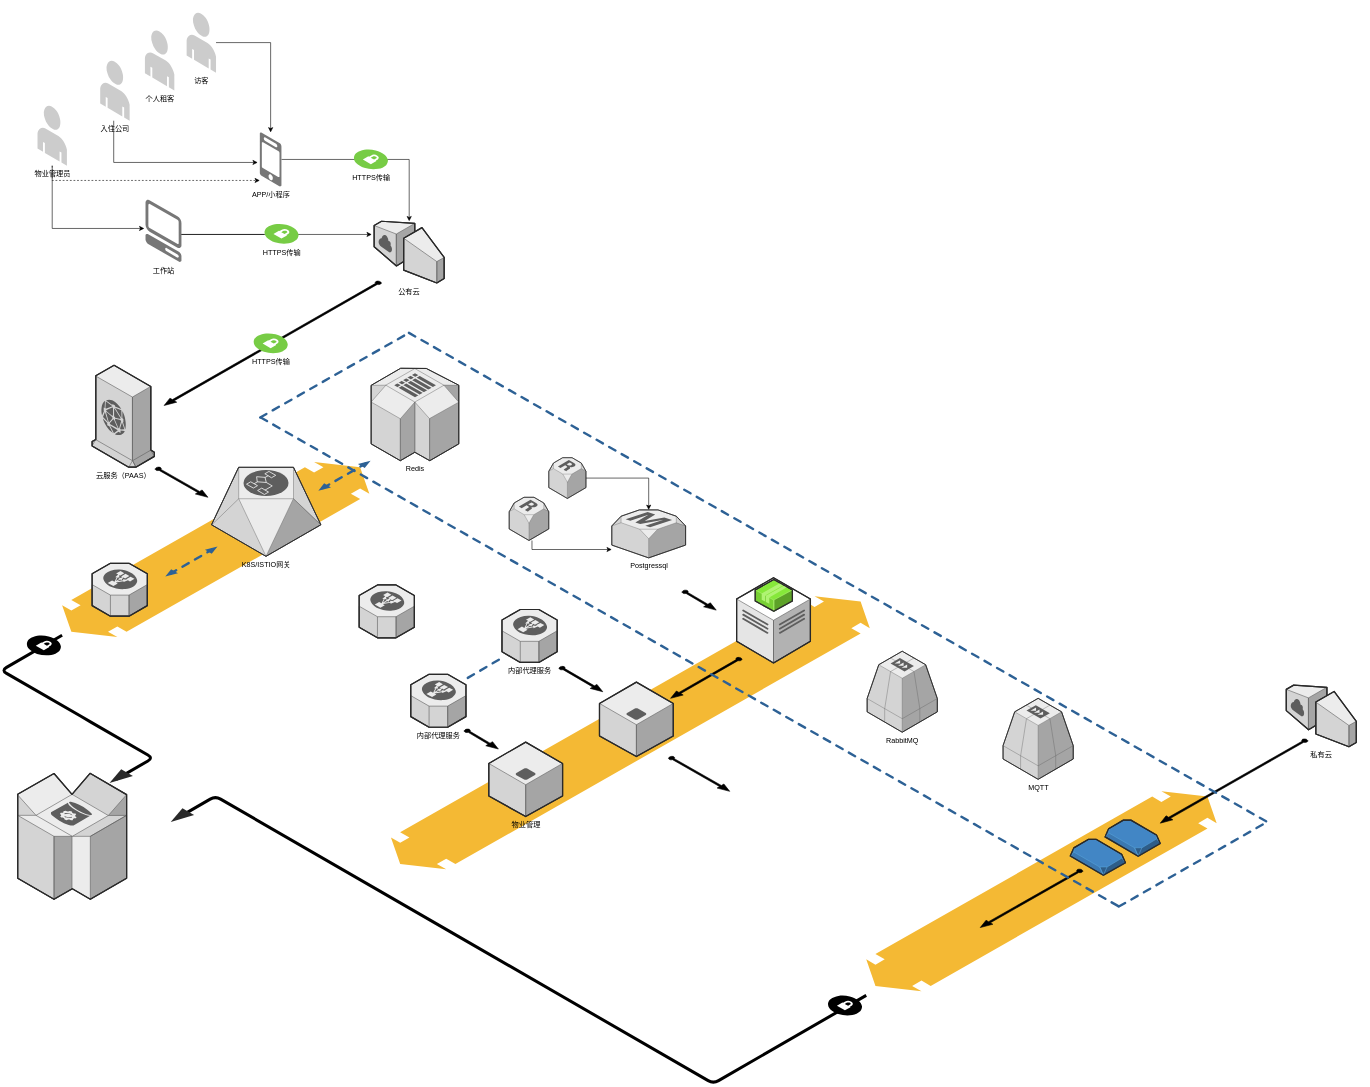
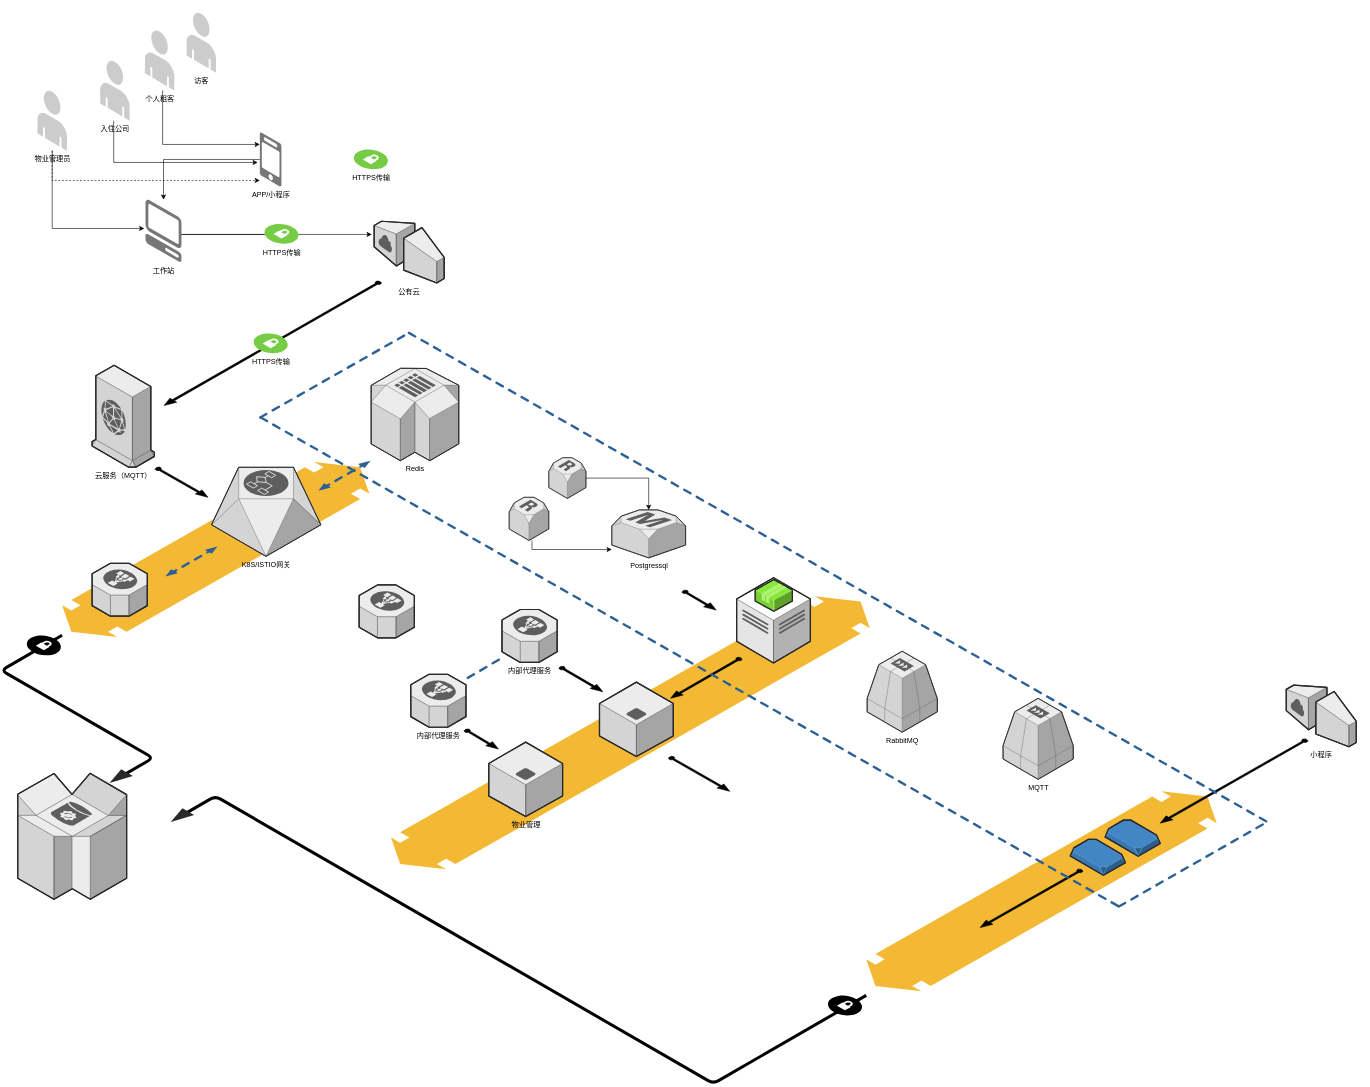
edge "访客" -> "APP/小程序": removed
node "物业管理员": moved (52, 135) -> (52, 120)
edge "个人租客" -> "APP/小程序": added
edge "APP/小程序" -> "公有云": now "APP/小程序" -> "工作站"
node "云服务（PAAS）": label "云服务（PAAS）" -> "云服务（MQTT）"
node "私有云": label "私有云" -> "小程序"
